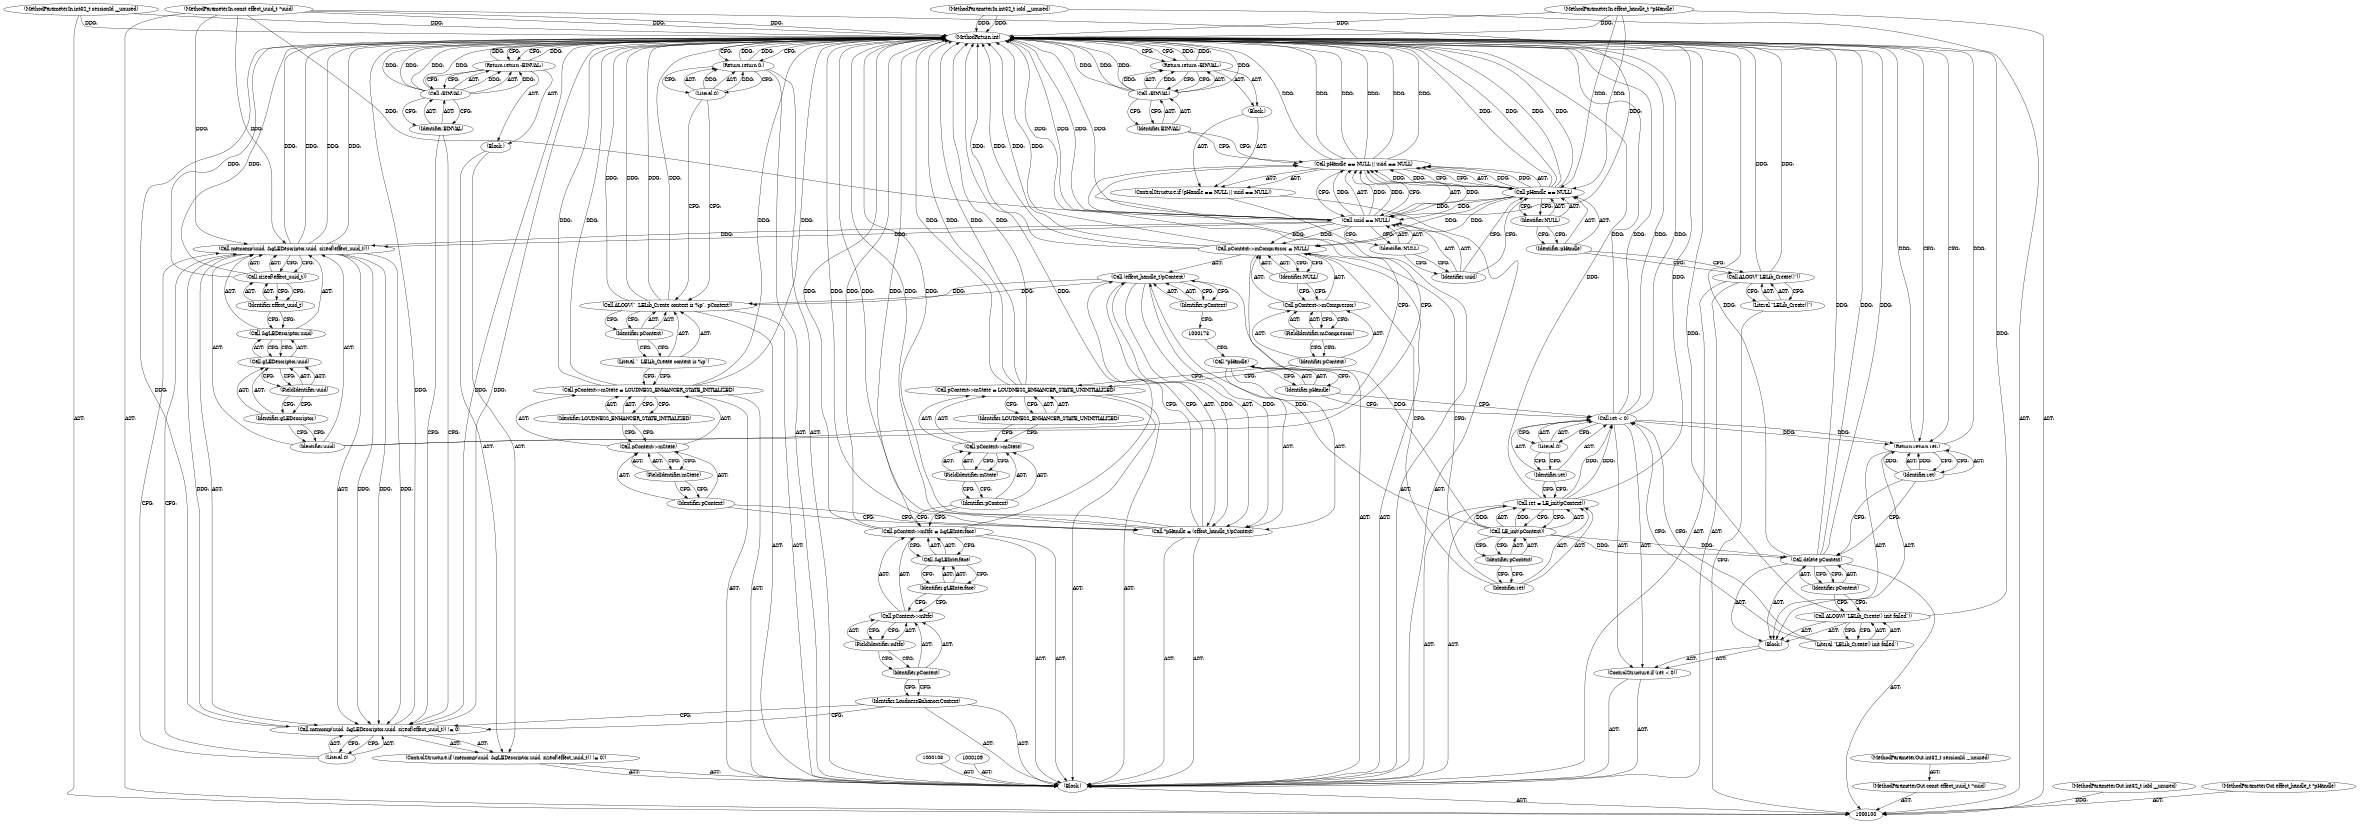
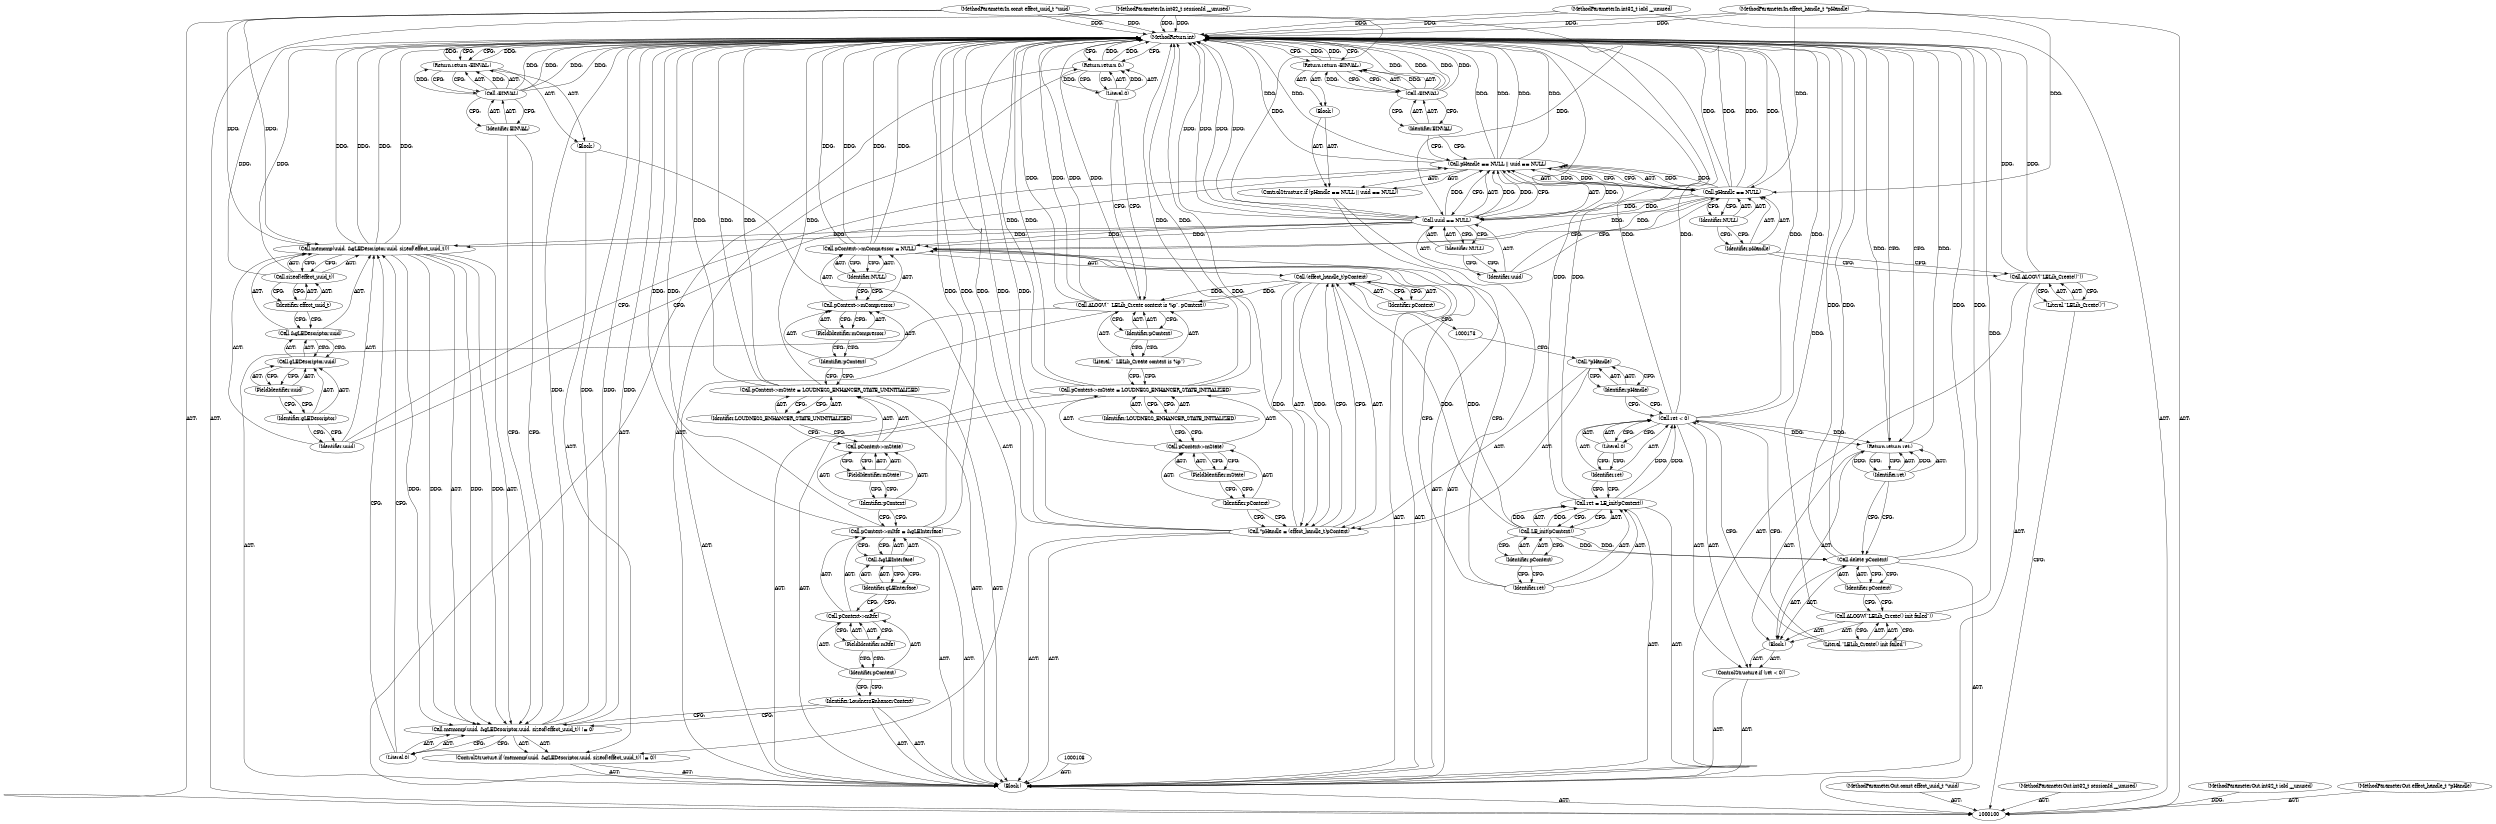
node "1000109": removed
edge "(MethodParameterOut,int32_t sessionId __unused)" -> "(MethodParameterOut,const effect_uuid_t *uuid)": now "(MethodParameterOut,int32_t sessionId __unused)" -> "1000100"
